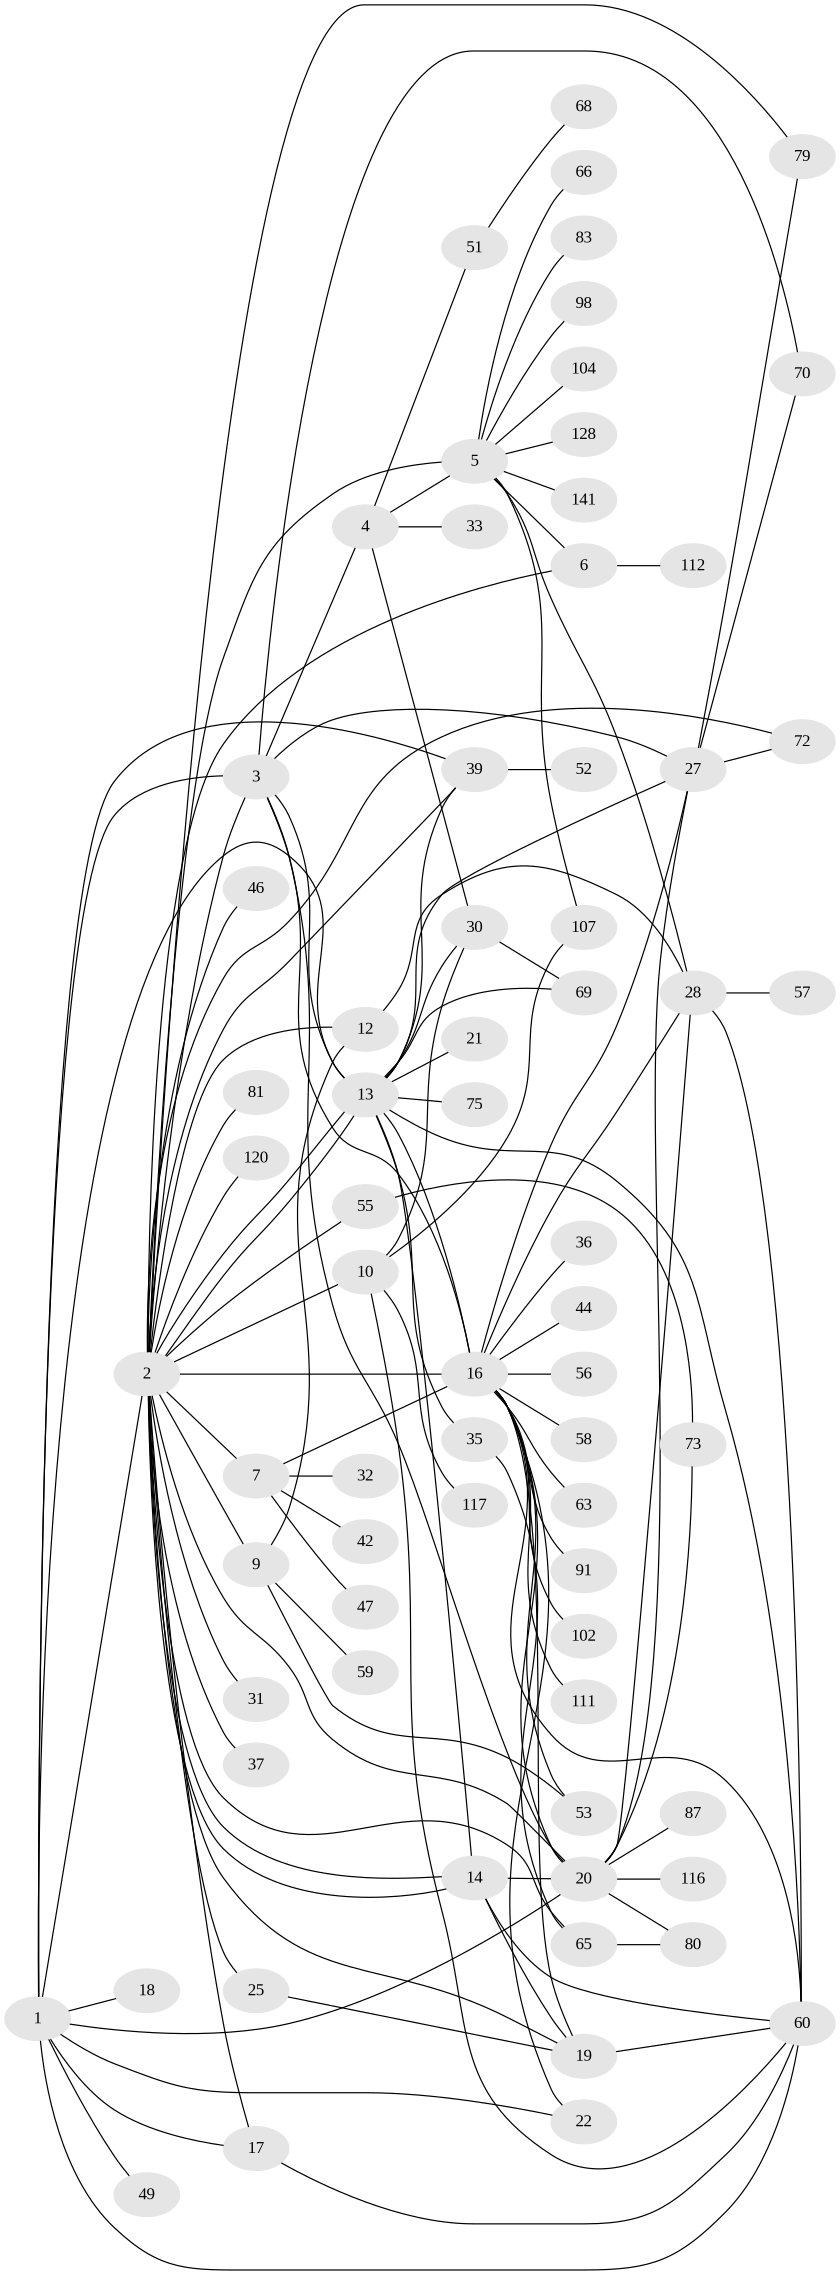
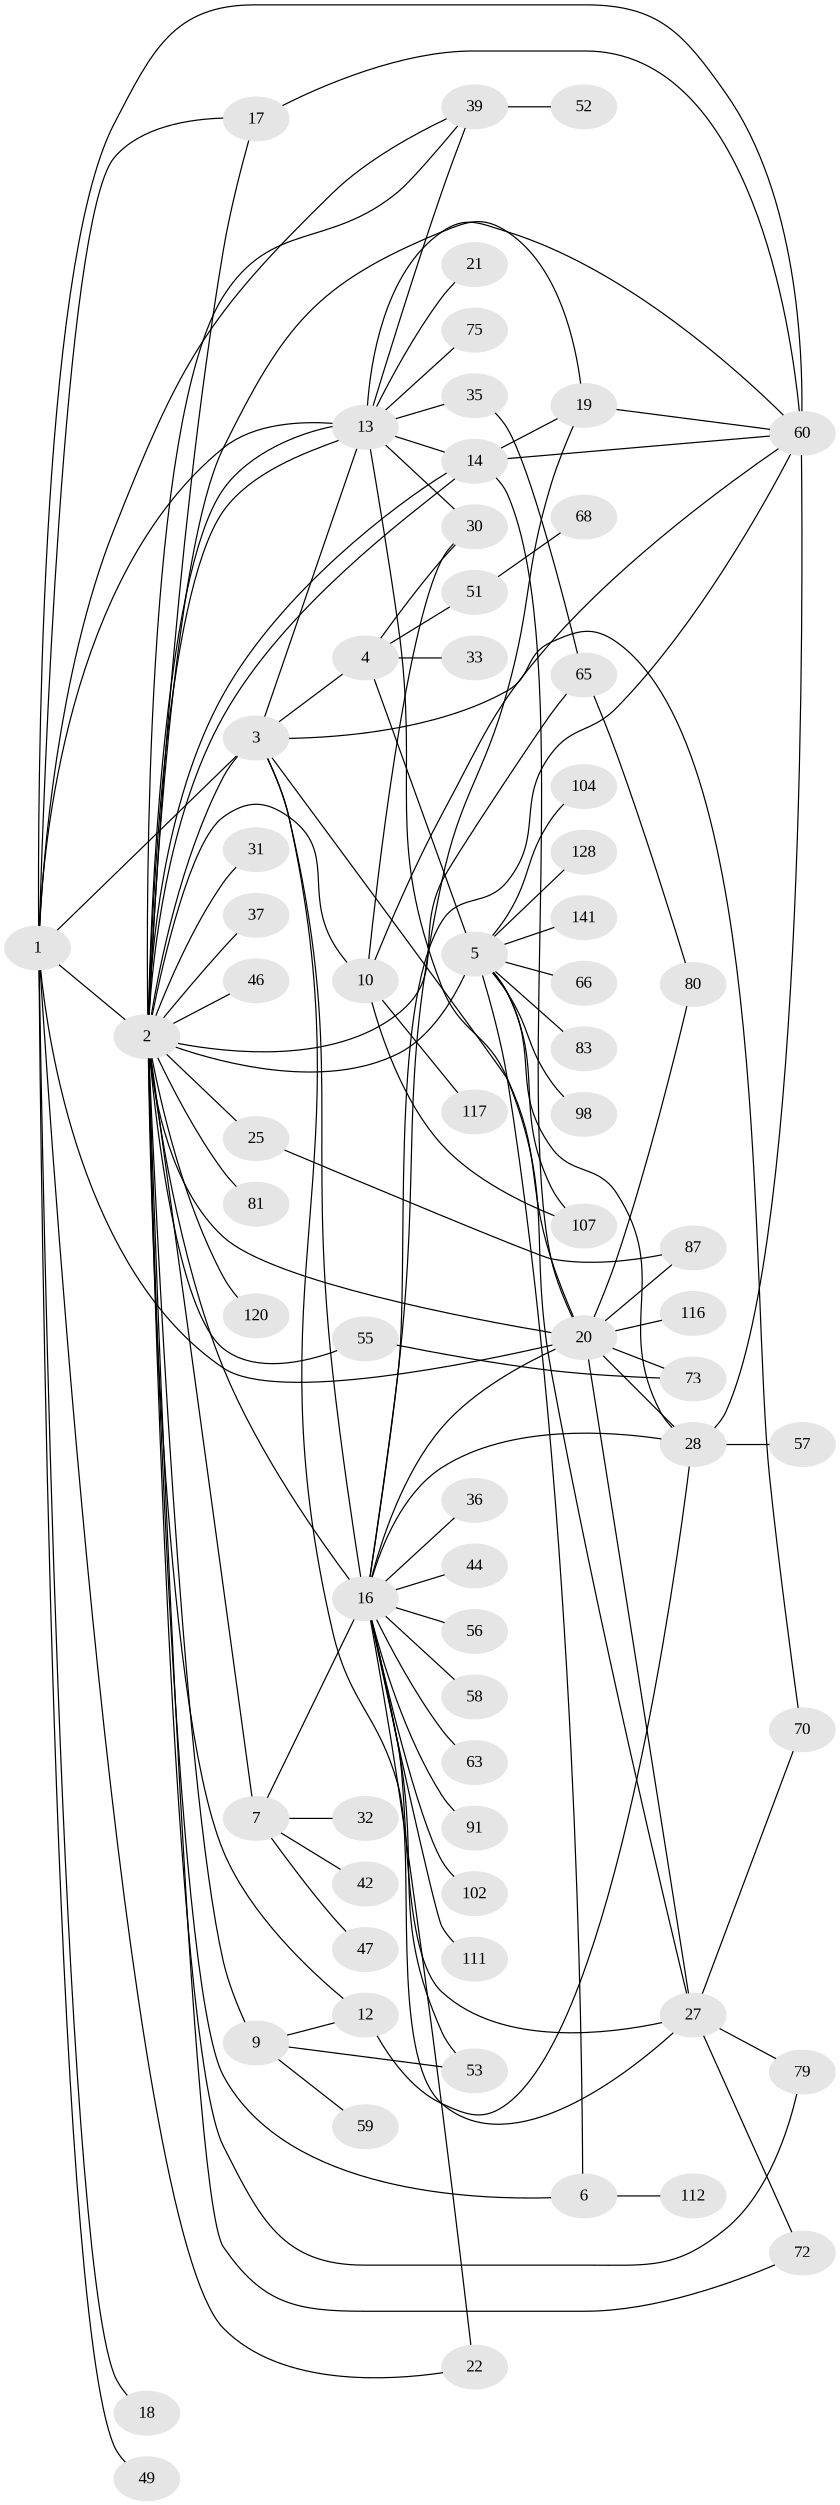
node "69": removed
edge "13" -- "16": removed
edge "25" -- "19": now "25" -- "87"
